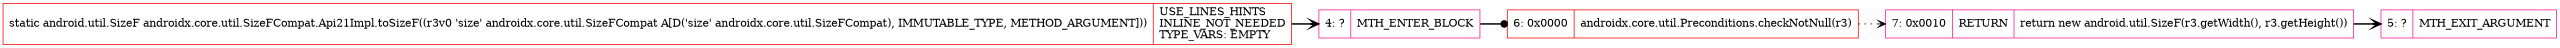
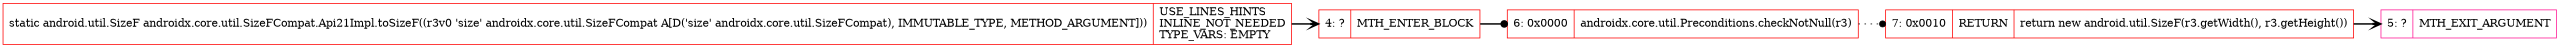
node "4: ?": color deeppink -> red
edge "6: 0x0000" -> "7: 0x0010": arrowhead vee -> dot
node "7: 0x0010": color deeppink -> red
